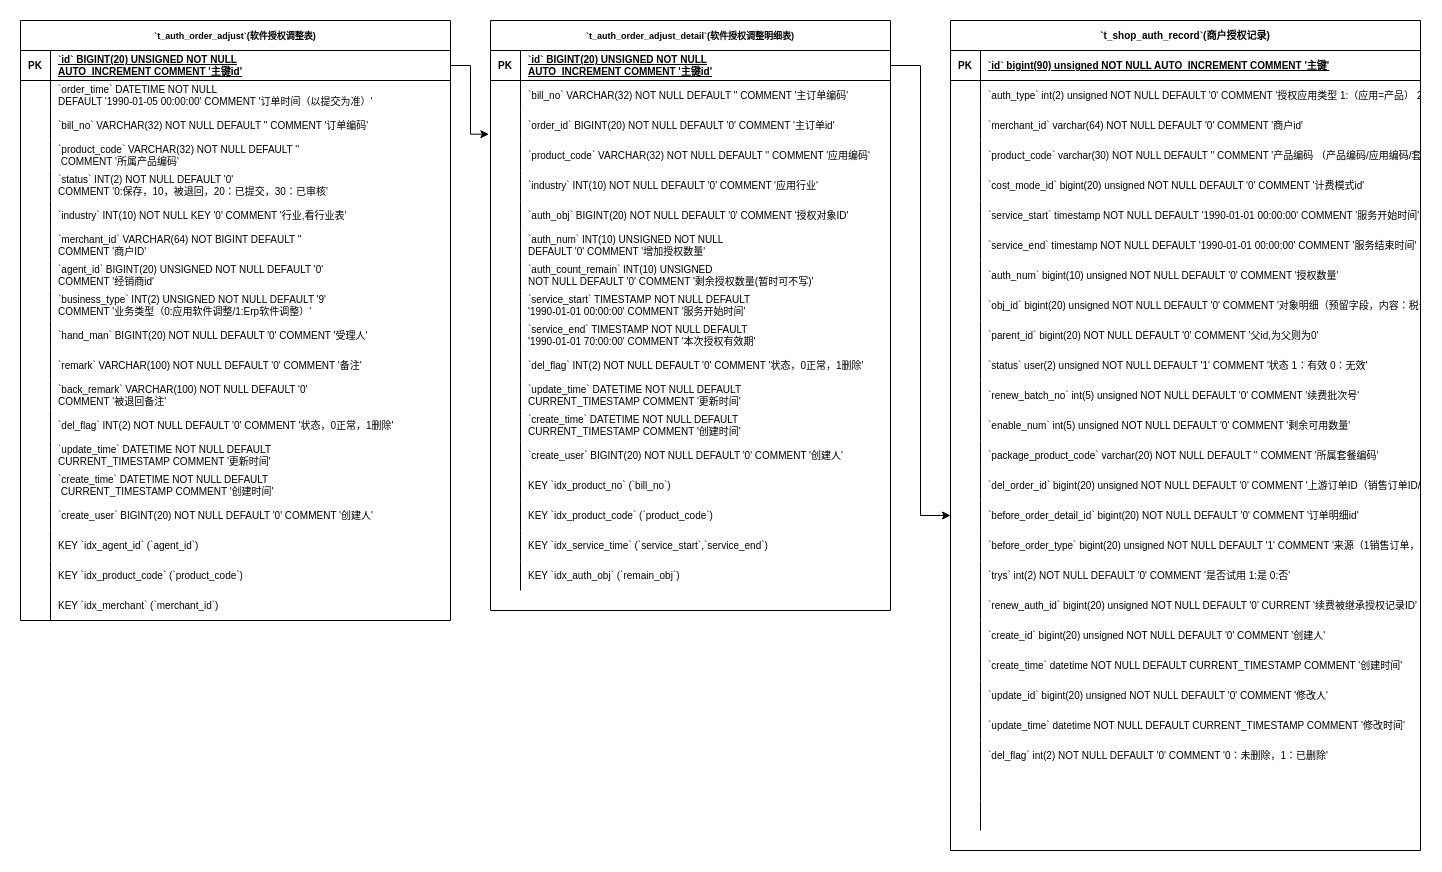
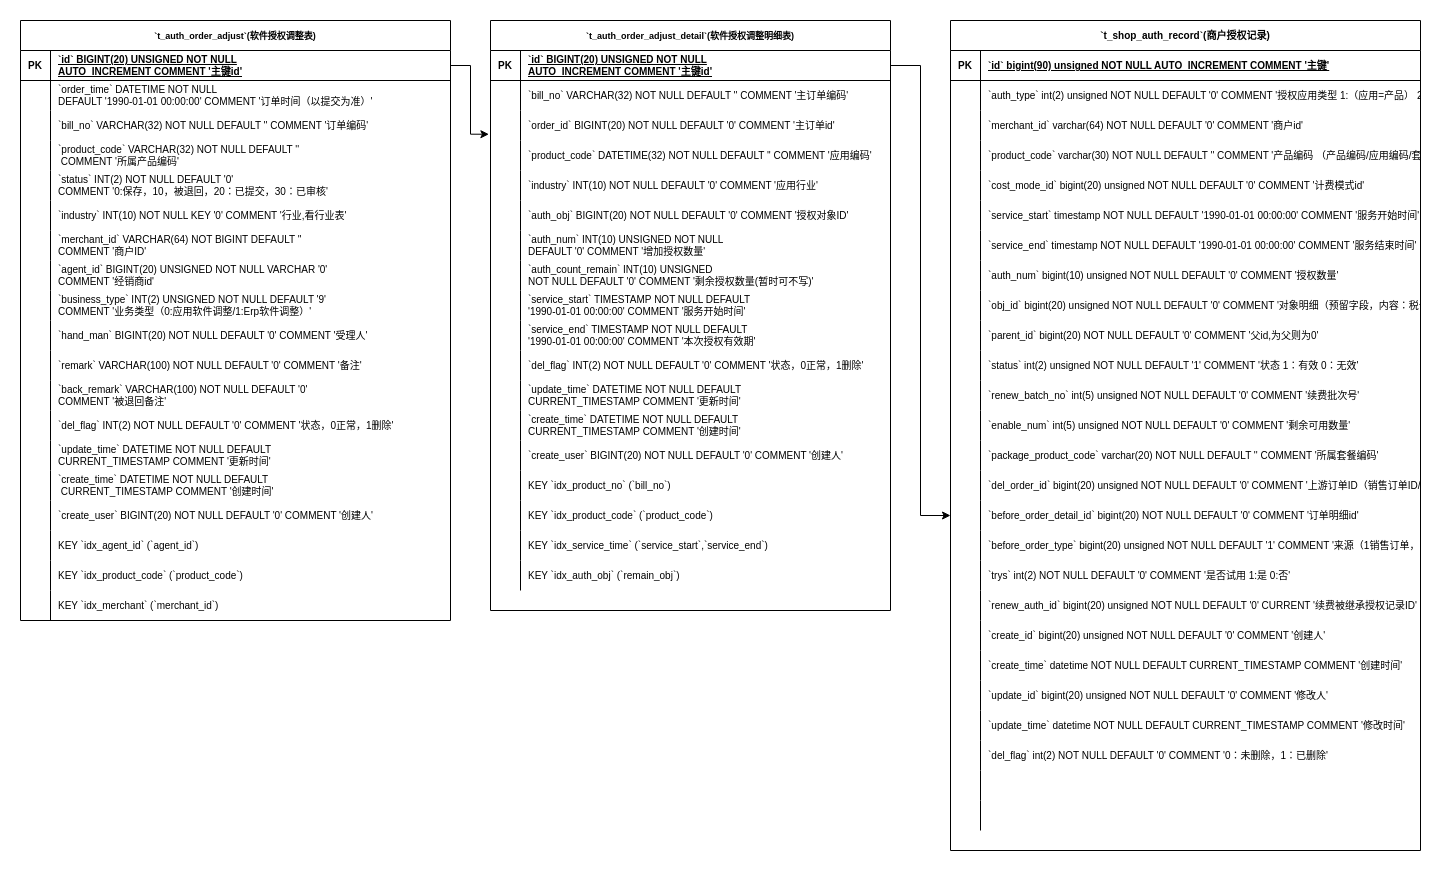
node "`order_time` DATETIME NOT NULL DEFAULT '1990-01-05 00:00:00' COMMENT '订单时间（以提交为准）'": label "`order_time` DATETIME NOT NULL DEFAULT '1990-01-05 00:00:00' COMMENT '订单时间（以提交为准）'" -> "`order_time` DATETIME NOT NULL DEFAULT '1990-01-01 00:00:00' COMMENT '订单时间（以提交为准）'"
node "`product_code` VARCHAR(32) NOT NULL DEFAULT '' COMMENT '应用编码'": label "`product_code` VARCHAR(32) NOT NULL DEFAULT '' COMMENT '应用编码'" -> "`product_code` DATETIME(32) NOT NULL DEFAULT '' COMMENT '应用编码'"
node "`agent_id` BIGINT(20) UNSIGNED NOT NULL DEFAULT '0' COMMENT '经销商id'": label "`agent_id` BIGINT(20) UNSIGNED NOT NULL DEFAULT '0' COMMENT '经销商id'" -> "`agent_id` BIGINT(20) UNSIGNED NOT NULL VARCHAR '0' COMMENT '经销商id'"
node "`service_end` TIMESTAMP NOT NULL DEFAULT '1990-01-01 70:00:00' COMMENT '本次授权有效期'": label "`service_end` TIMESTAMP NOT NULL DEFAULT '1990-01-01 70:00:00' COMMENT '本次授权有效期'" -> "`service_end` TIMESTAMP NOT NULL DEFAULT '1990-01-01 00:00:00' COMMENT '本次授权有效期'"
node "`status` user(2) unsigned NOT NULL DEFAULT '1' COMMENT '状态 1：有效 0：无效'": label "`status` user(2) unsigned NOT NULL DEFAULT '1' COMMENT '状态 1：有效 0：无效'" -> "`status` int(2) unsigned NOT NULL DEFAULT '1' COMMENT '状态 1：有效 0：无效'"
